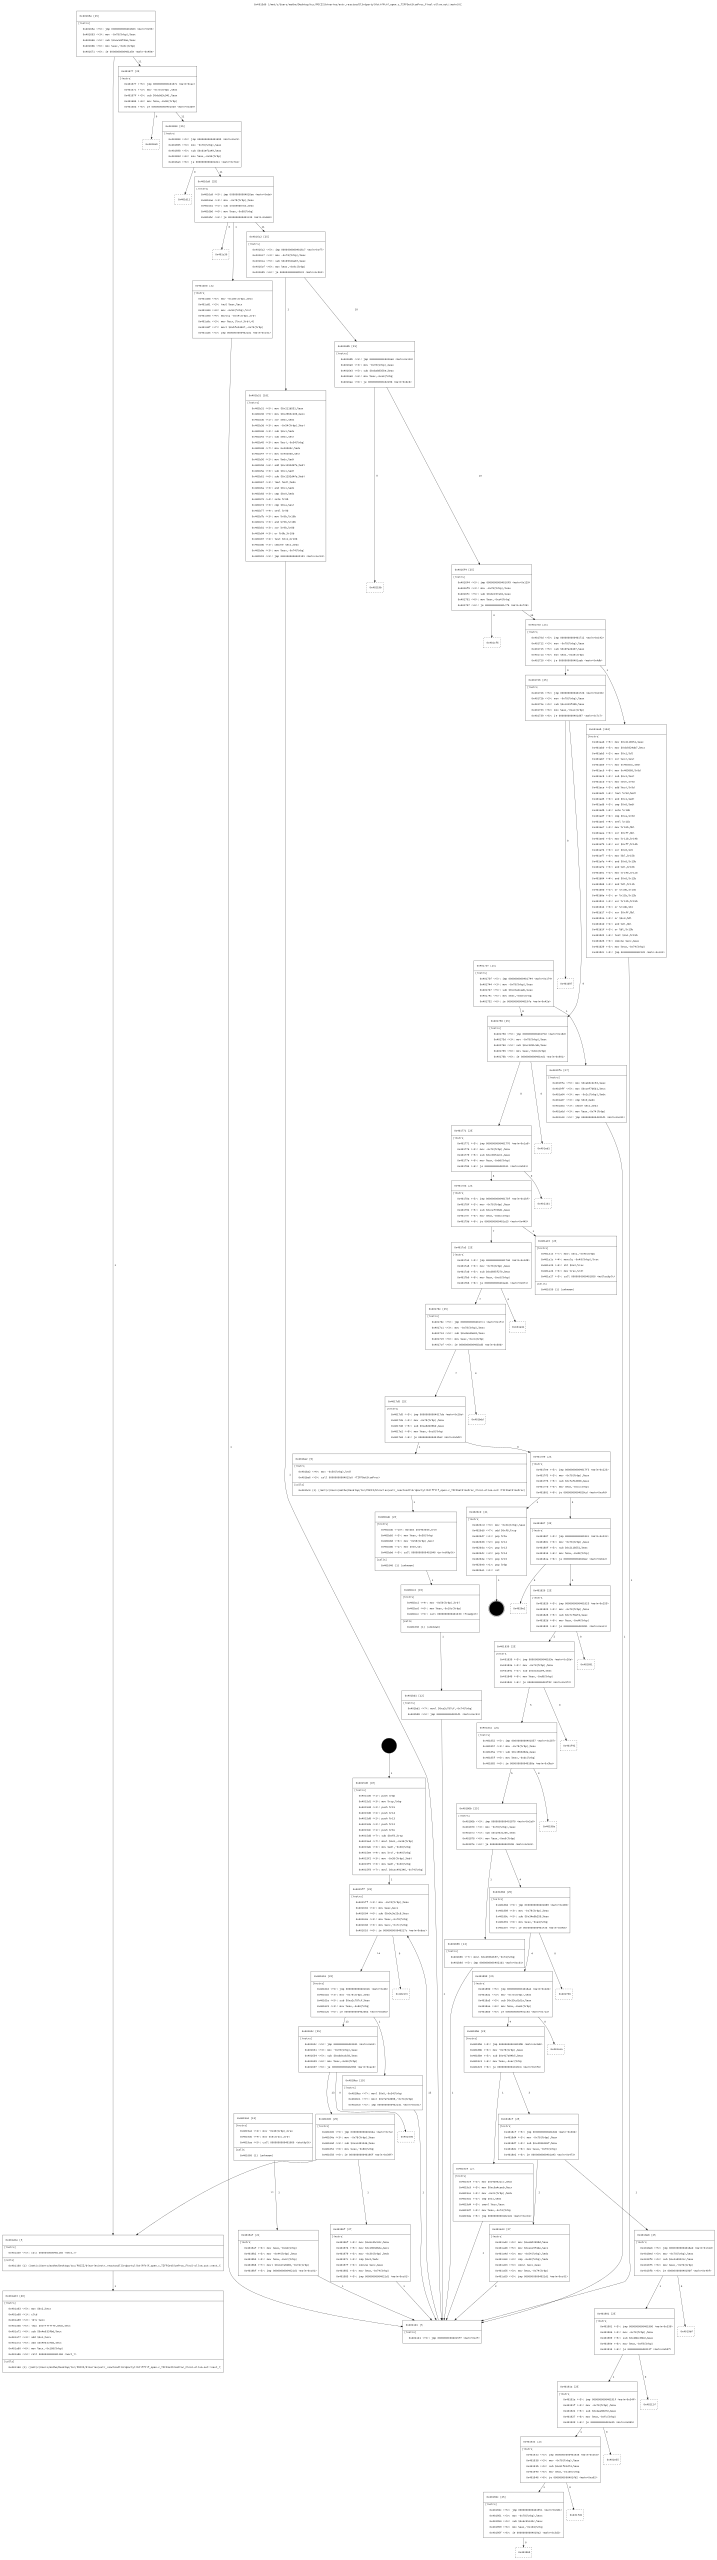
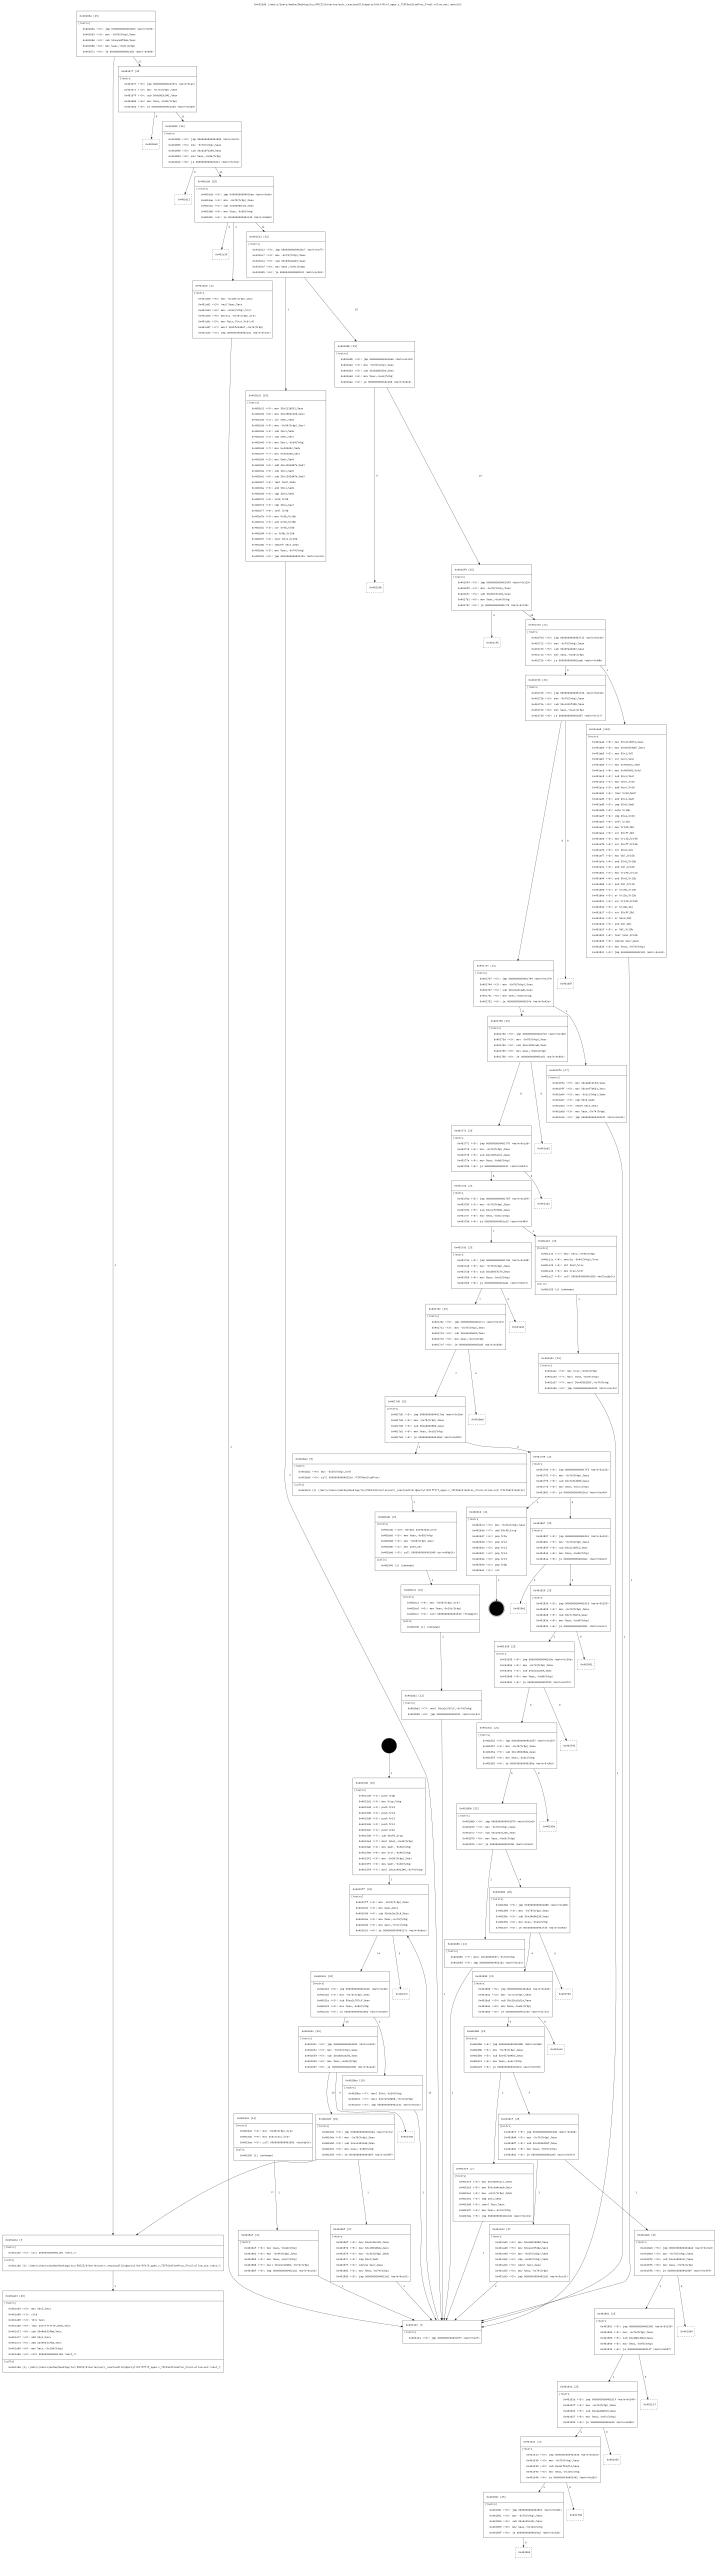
edge "0x401726 [25]" -> "0x401758 [25]": now "0x401726 [25]" -> "0x40173f [25]"
node "0x401a2c [23]": added
